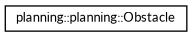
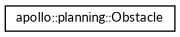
node "planning::planning::Obstacle": label "planning::planning::Obstacle" -> "apollo::planning::Obstacle"
